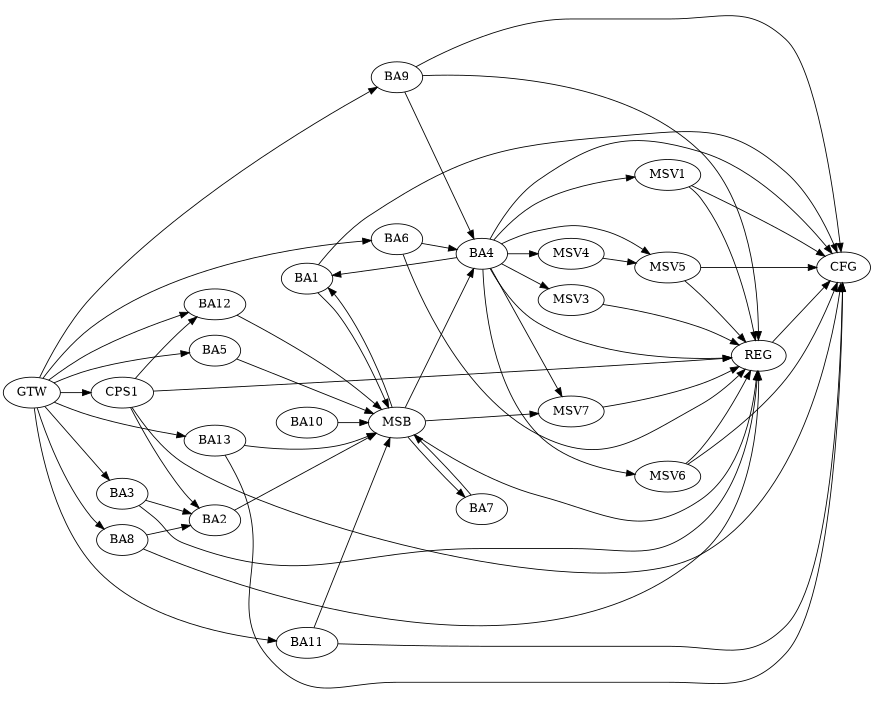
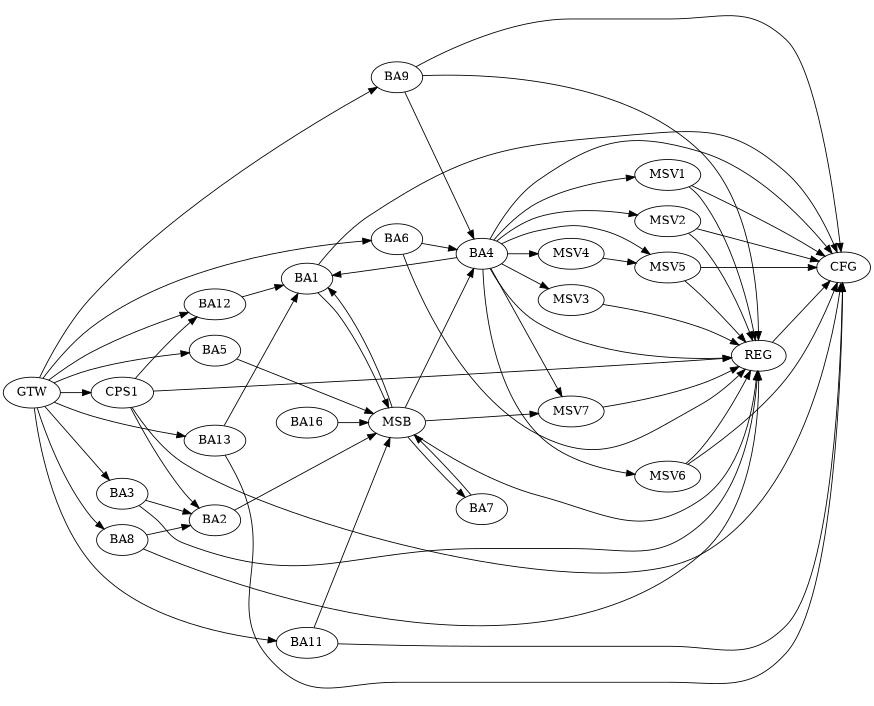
node "MSV2": added
edge "BA12" -> "MSB": now "BA12" -> "BA1"
node "BA10": label "BA10" -> "BA16"
edge "BA13" -> "MSB": now "BA13" -> "BA1"
